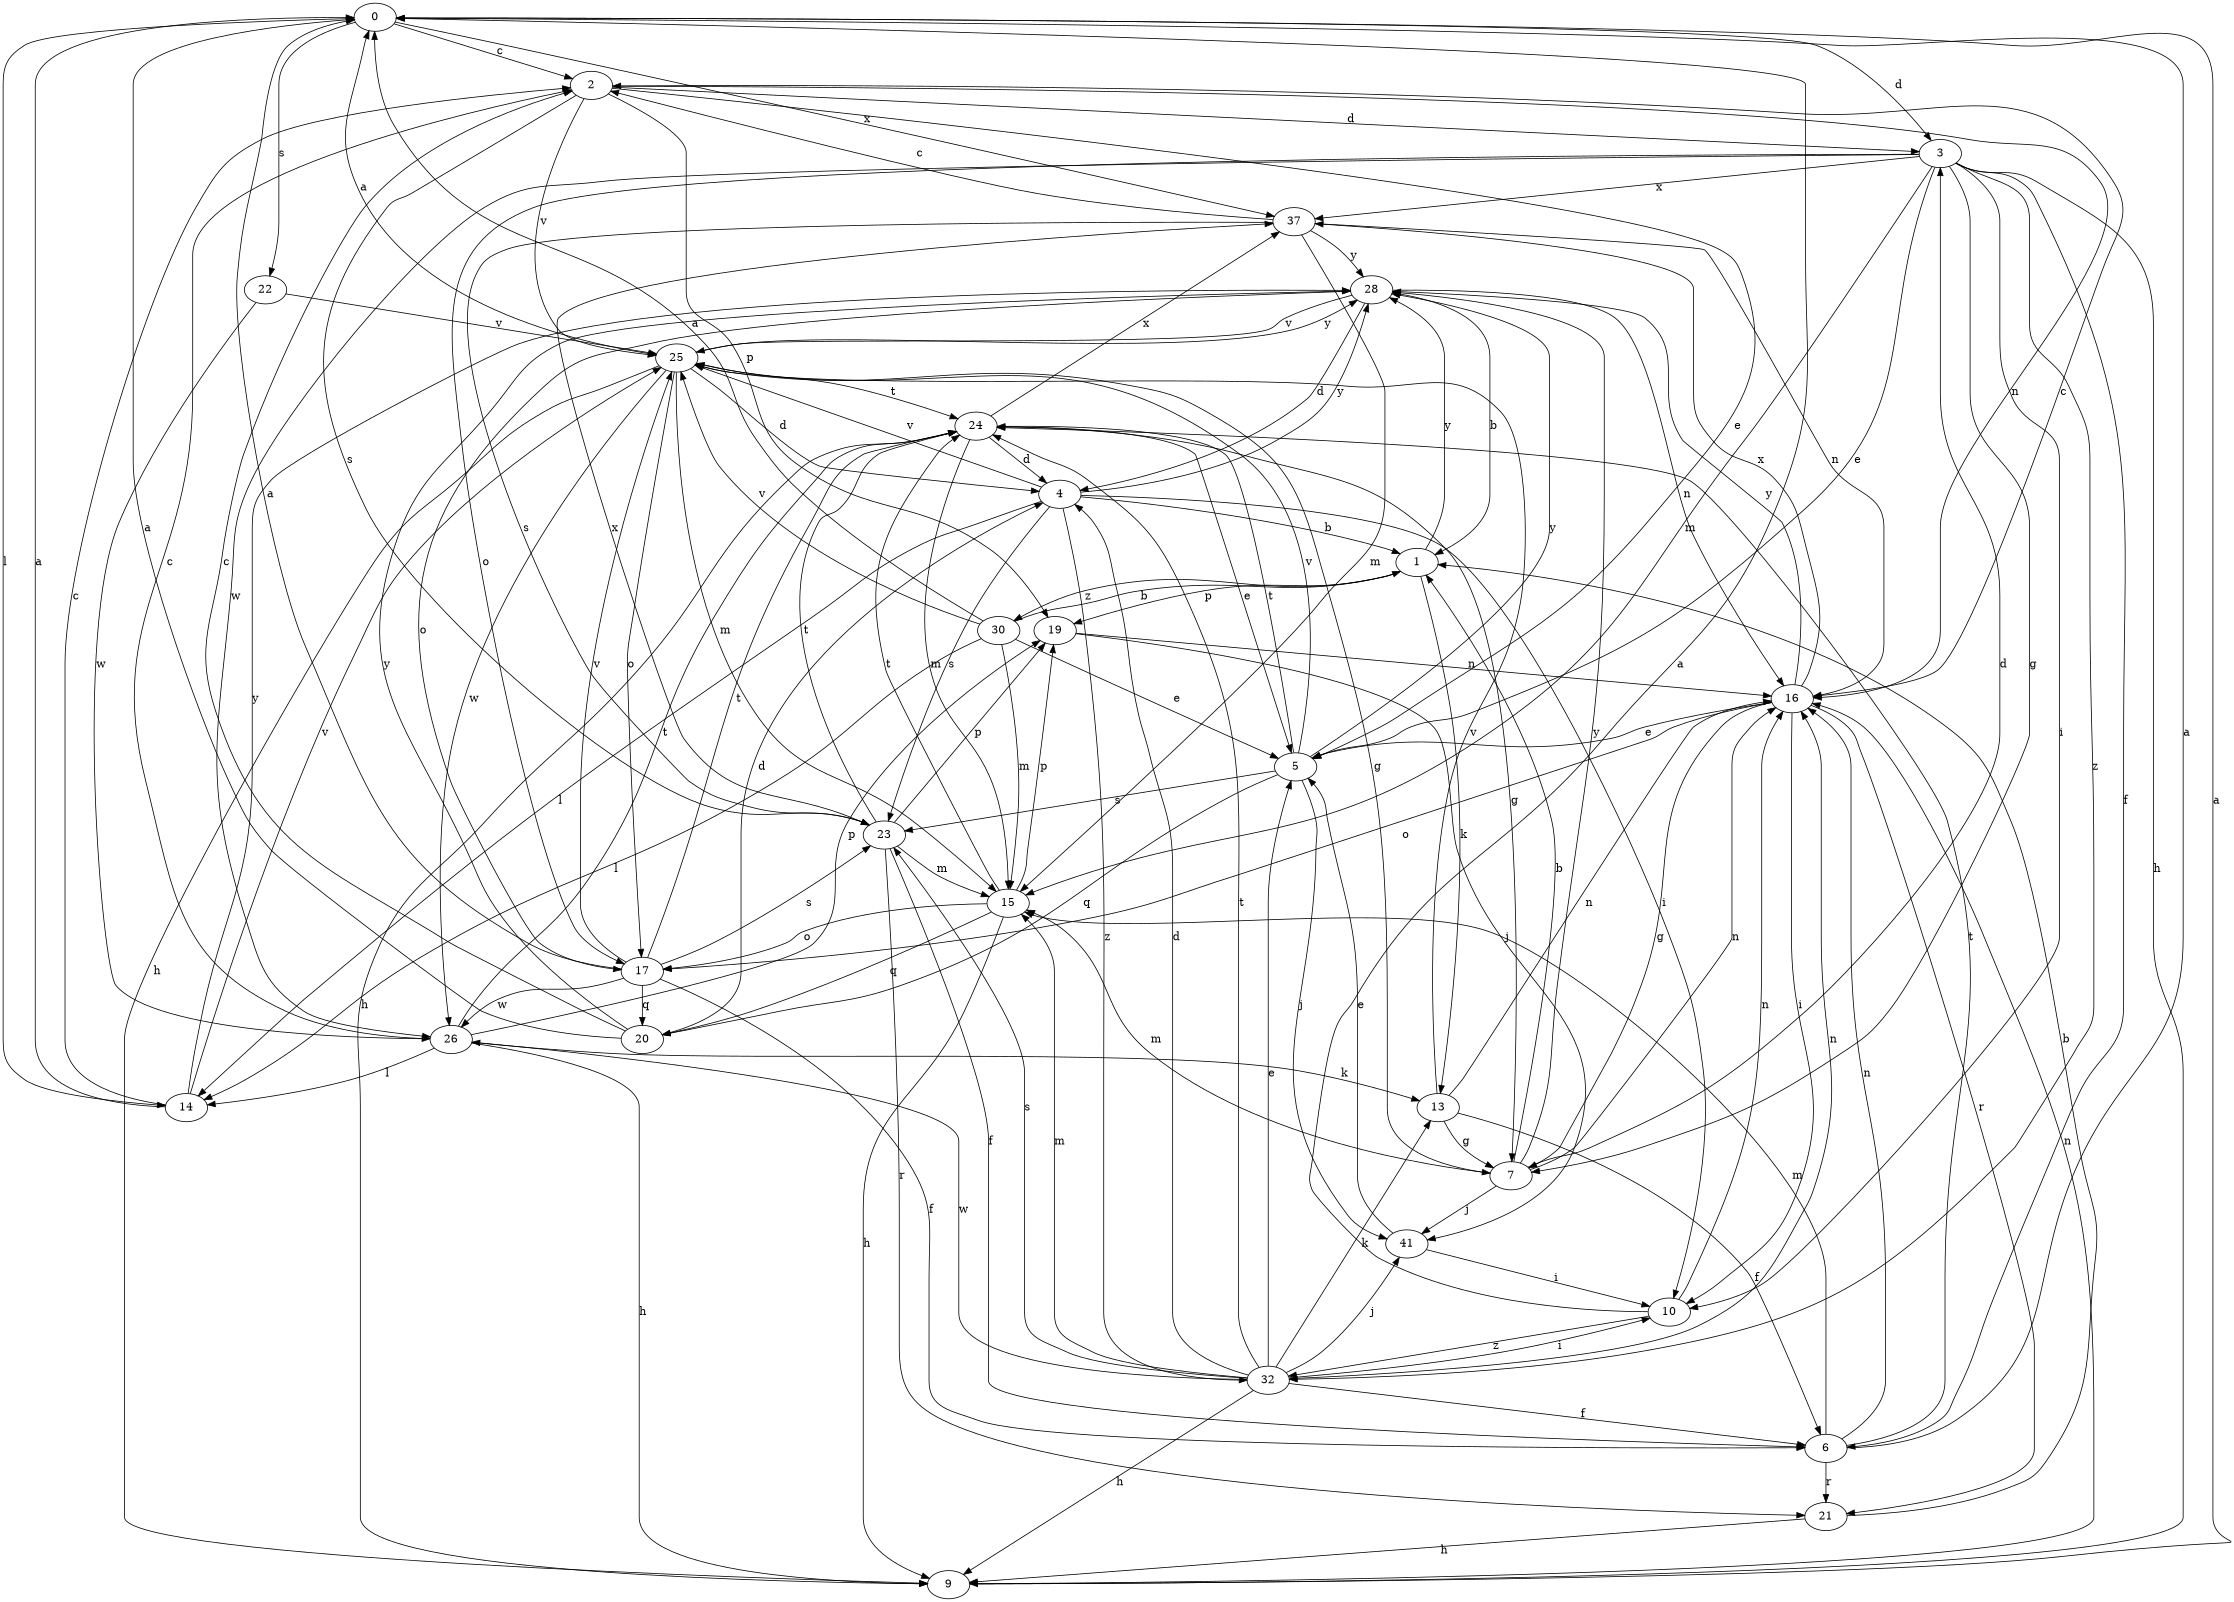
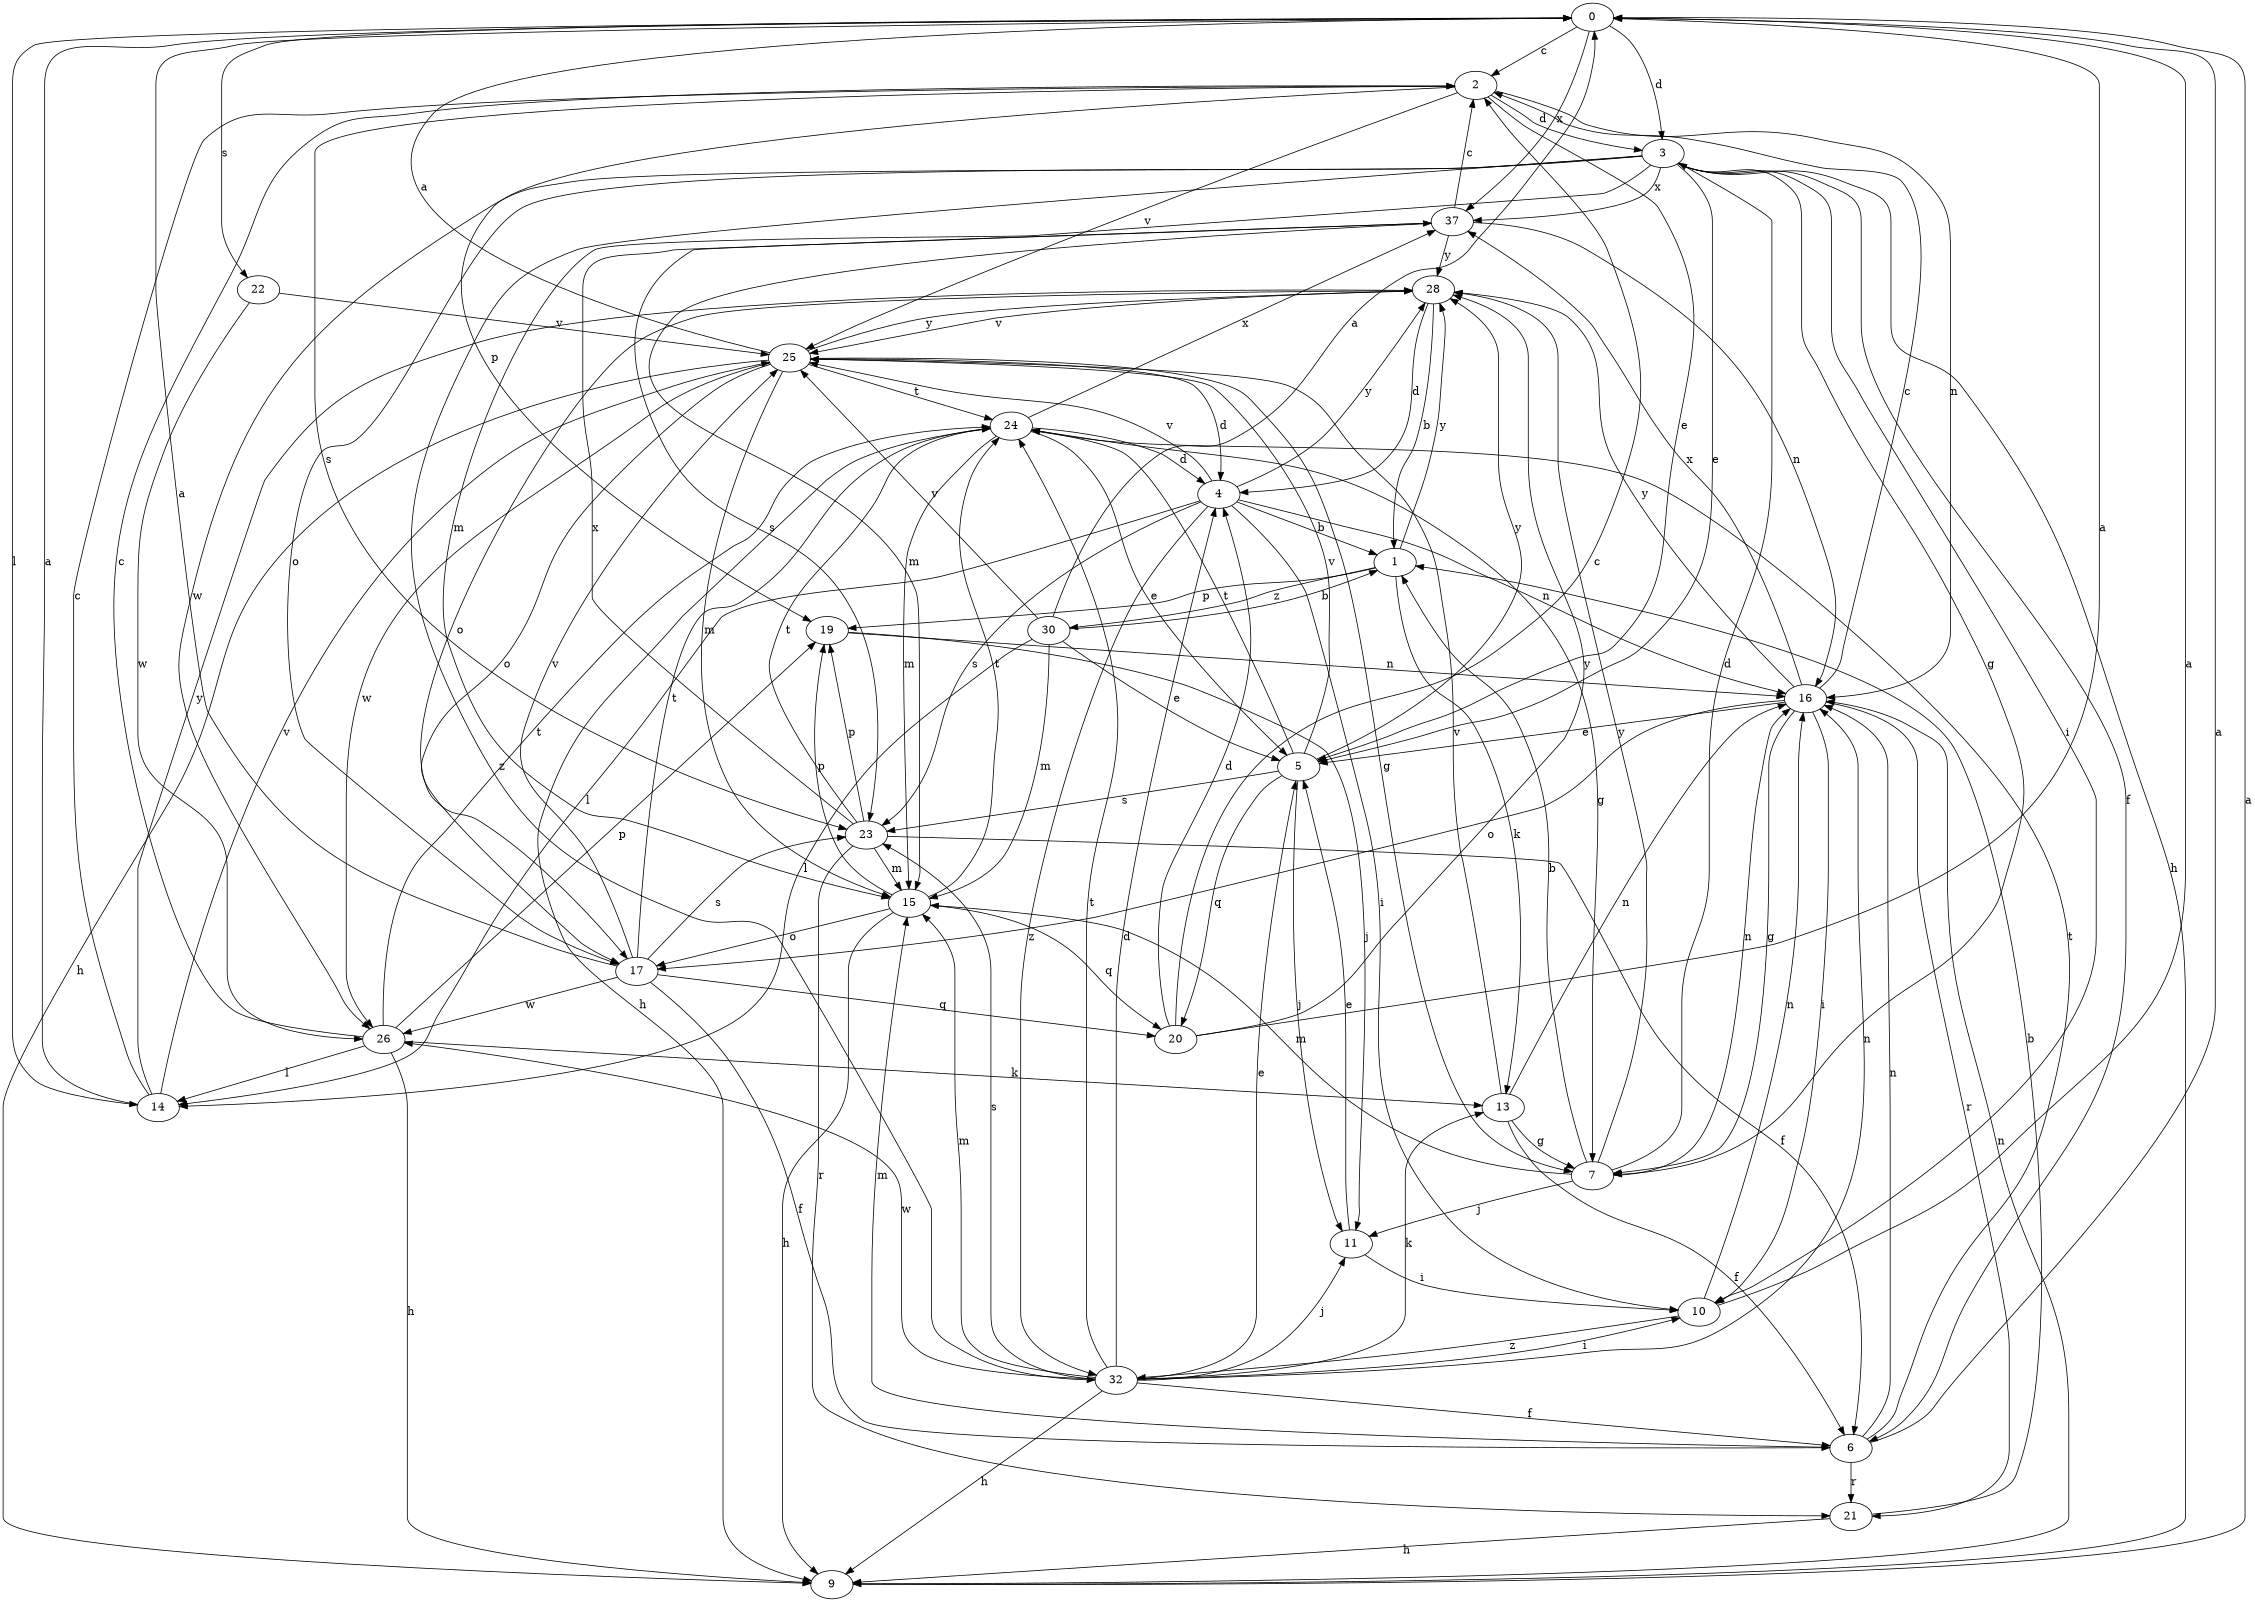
edge "28" -> "16": now "4" -> "16"
node "41": label "41" -> "11"
